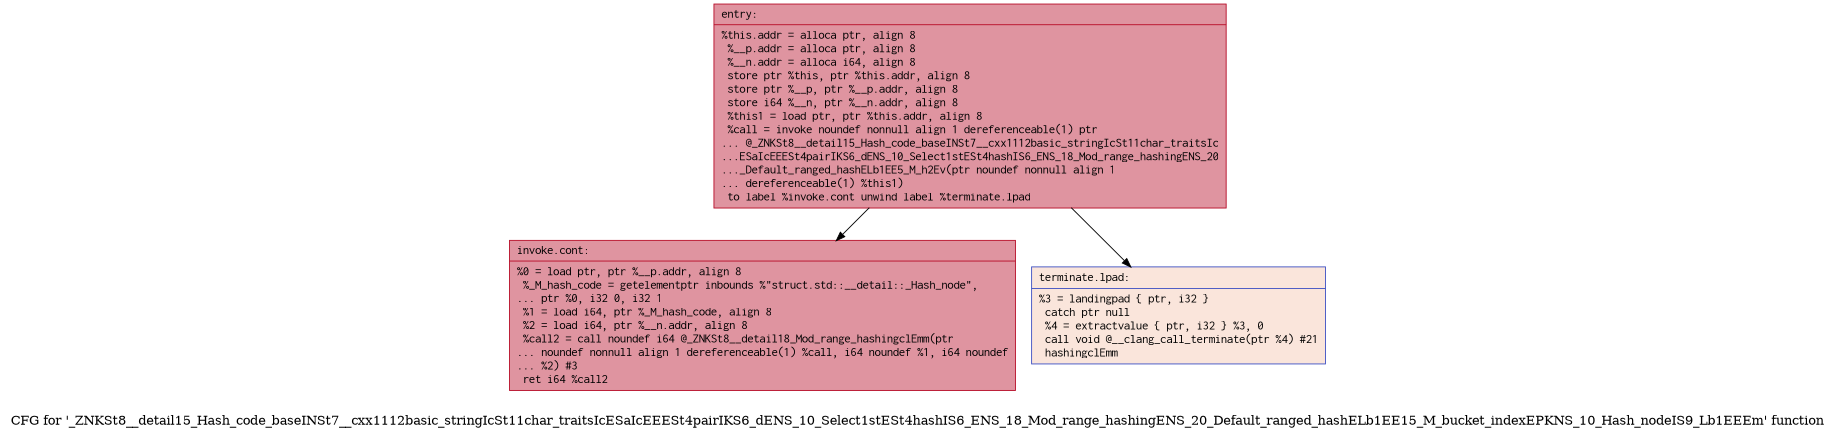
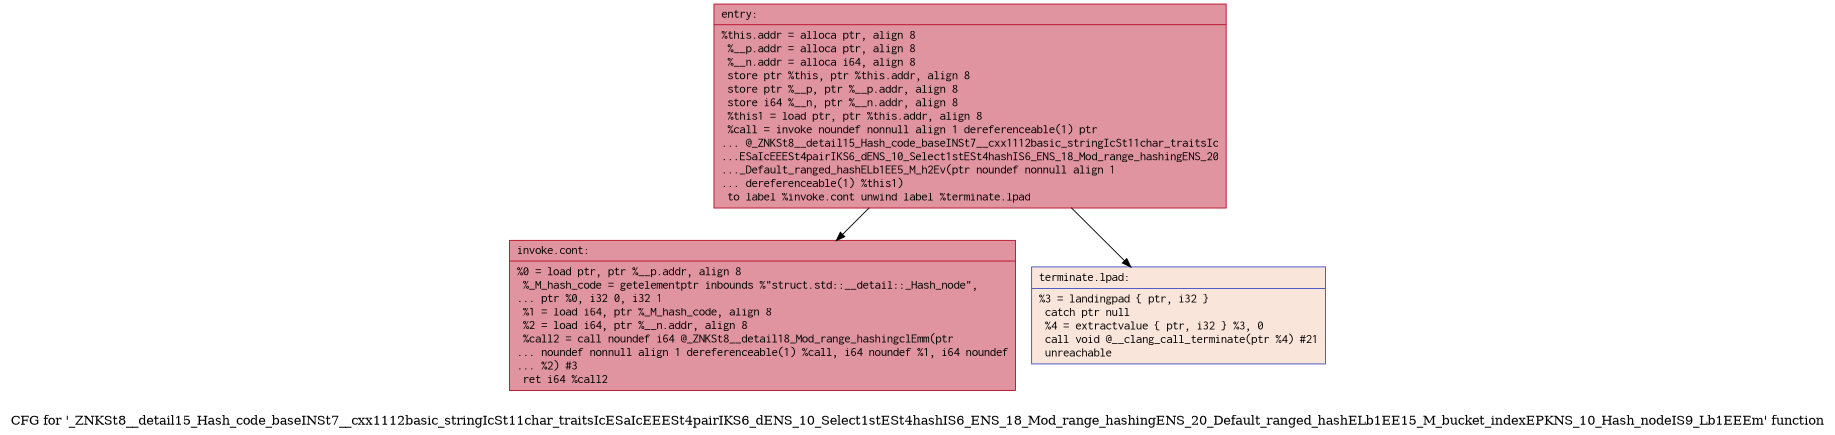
node "terminate.lpad:": text "hashingclEmm" -> "unreachable"
